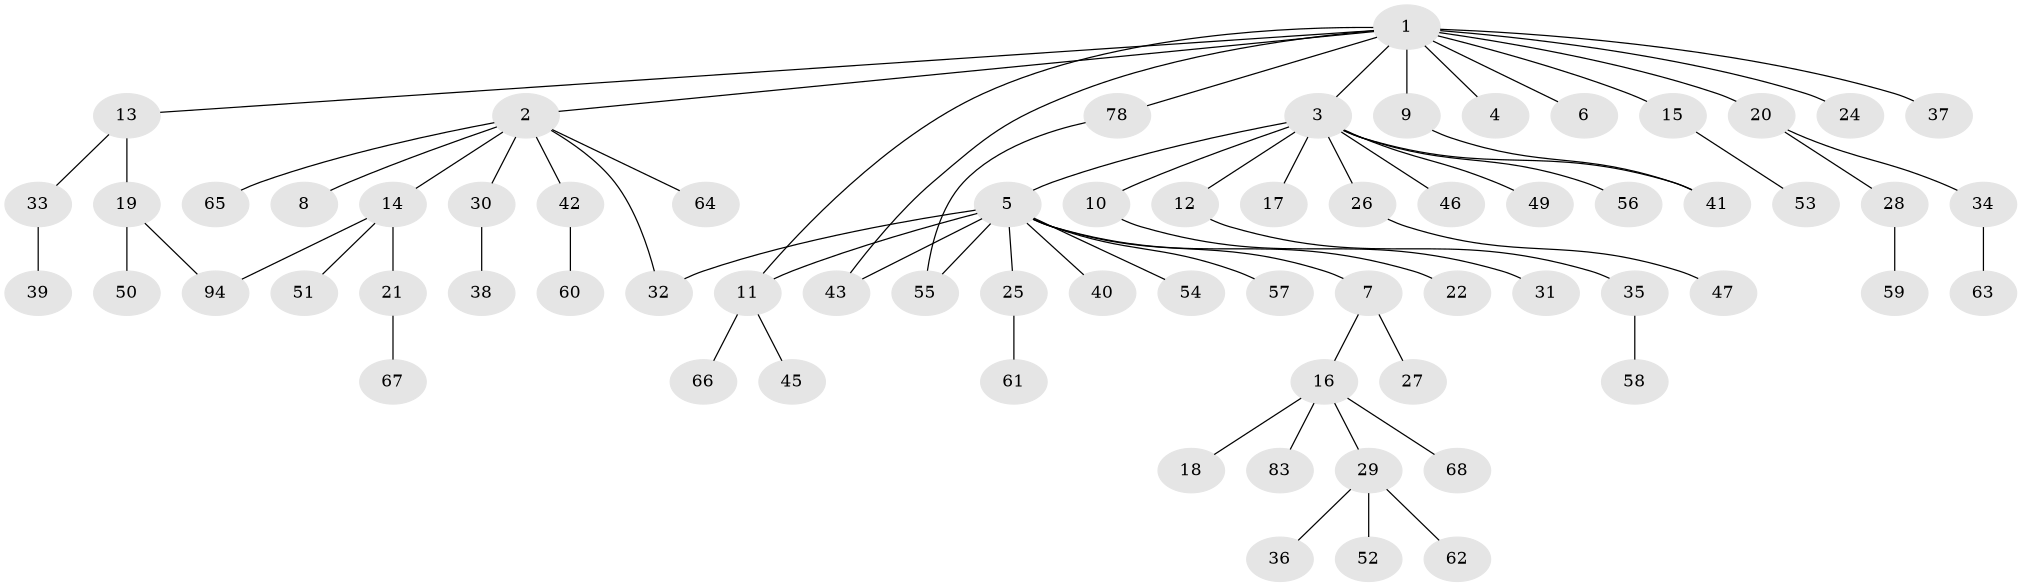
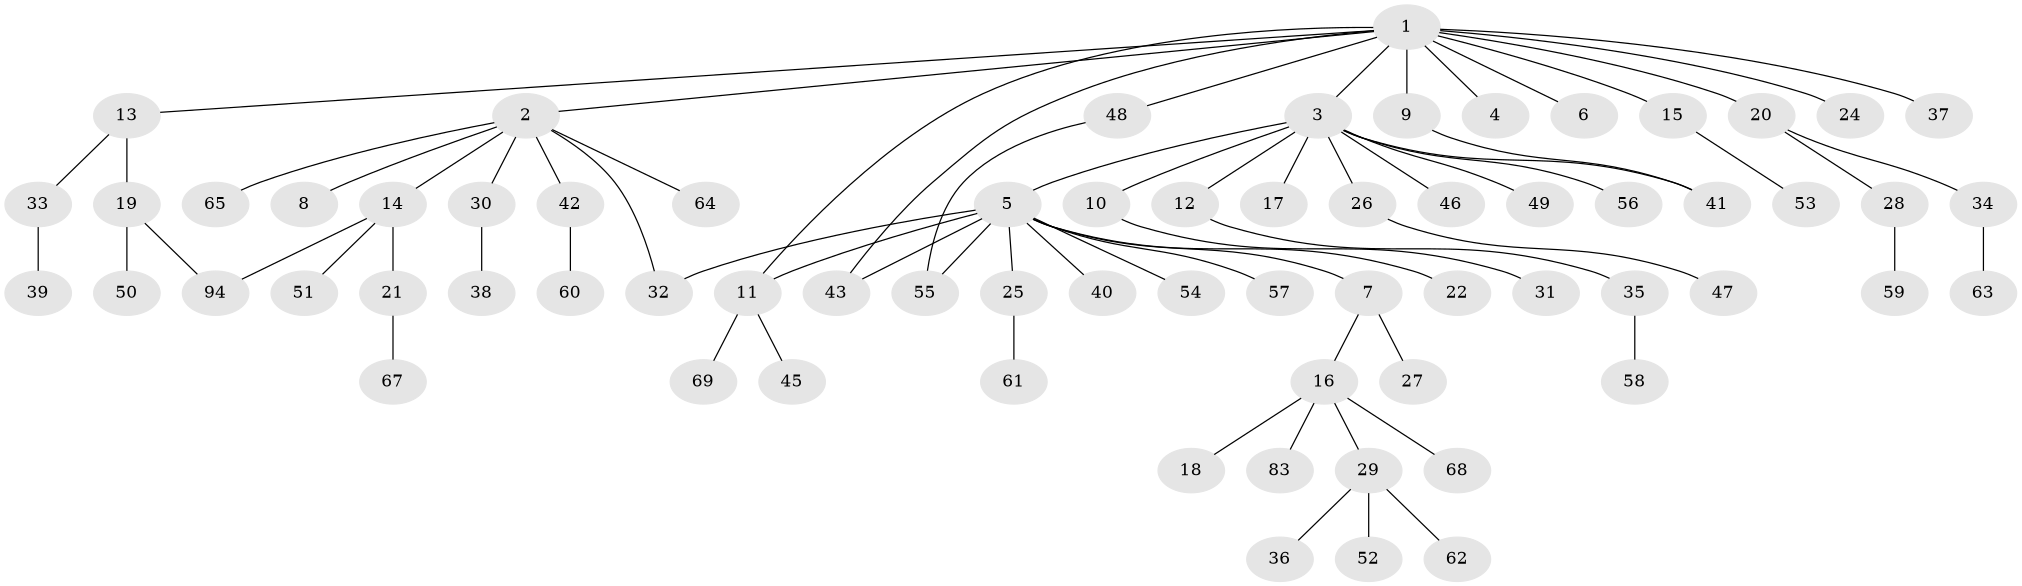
node "78": label "78" -> "48"
node "66": label "66" -> "69"
